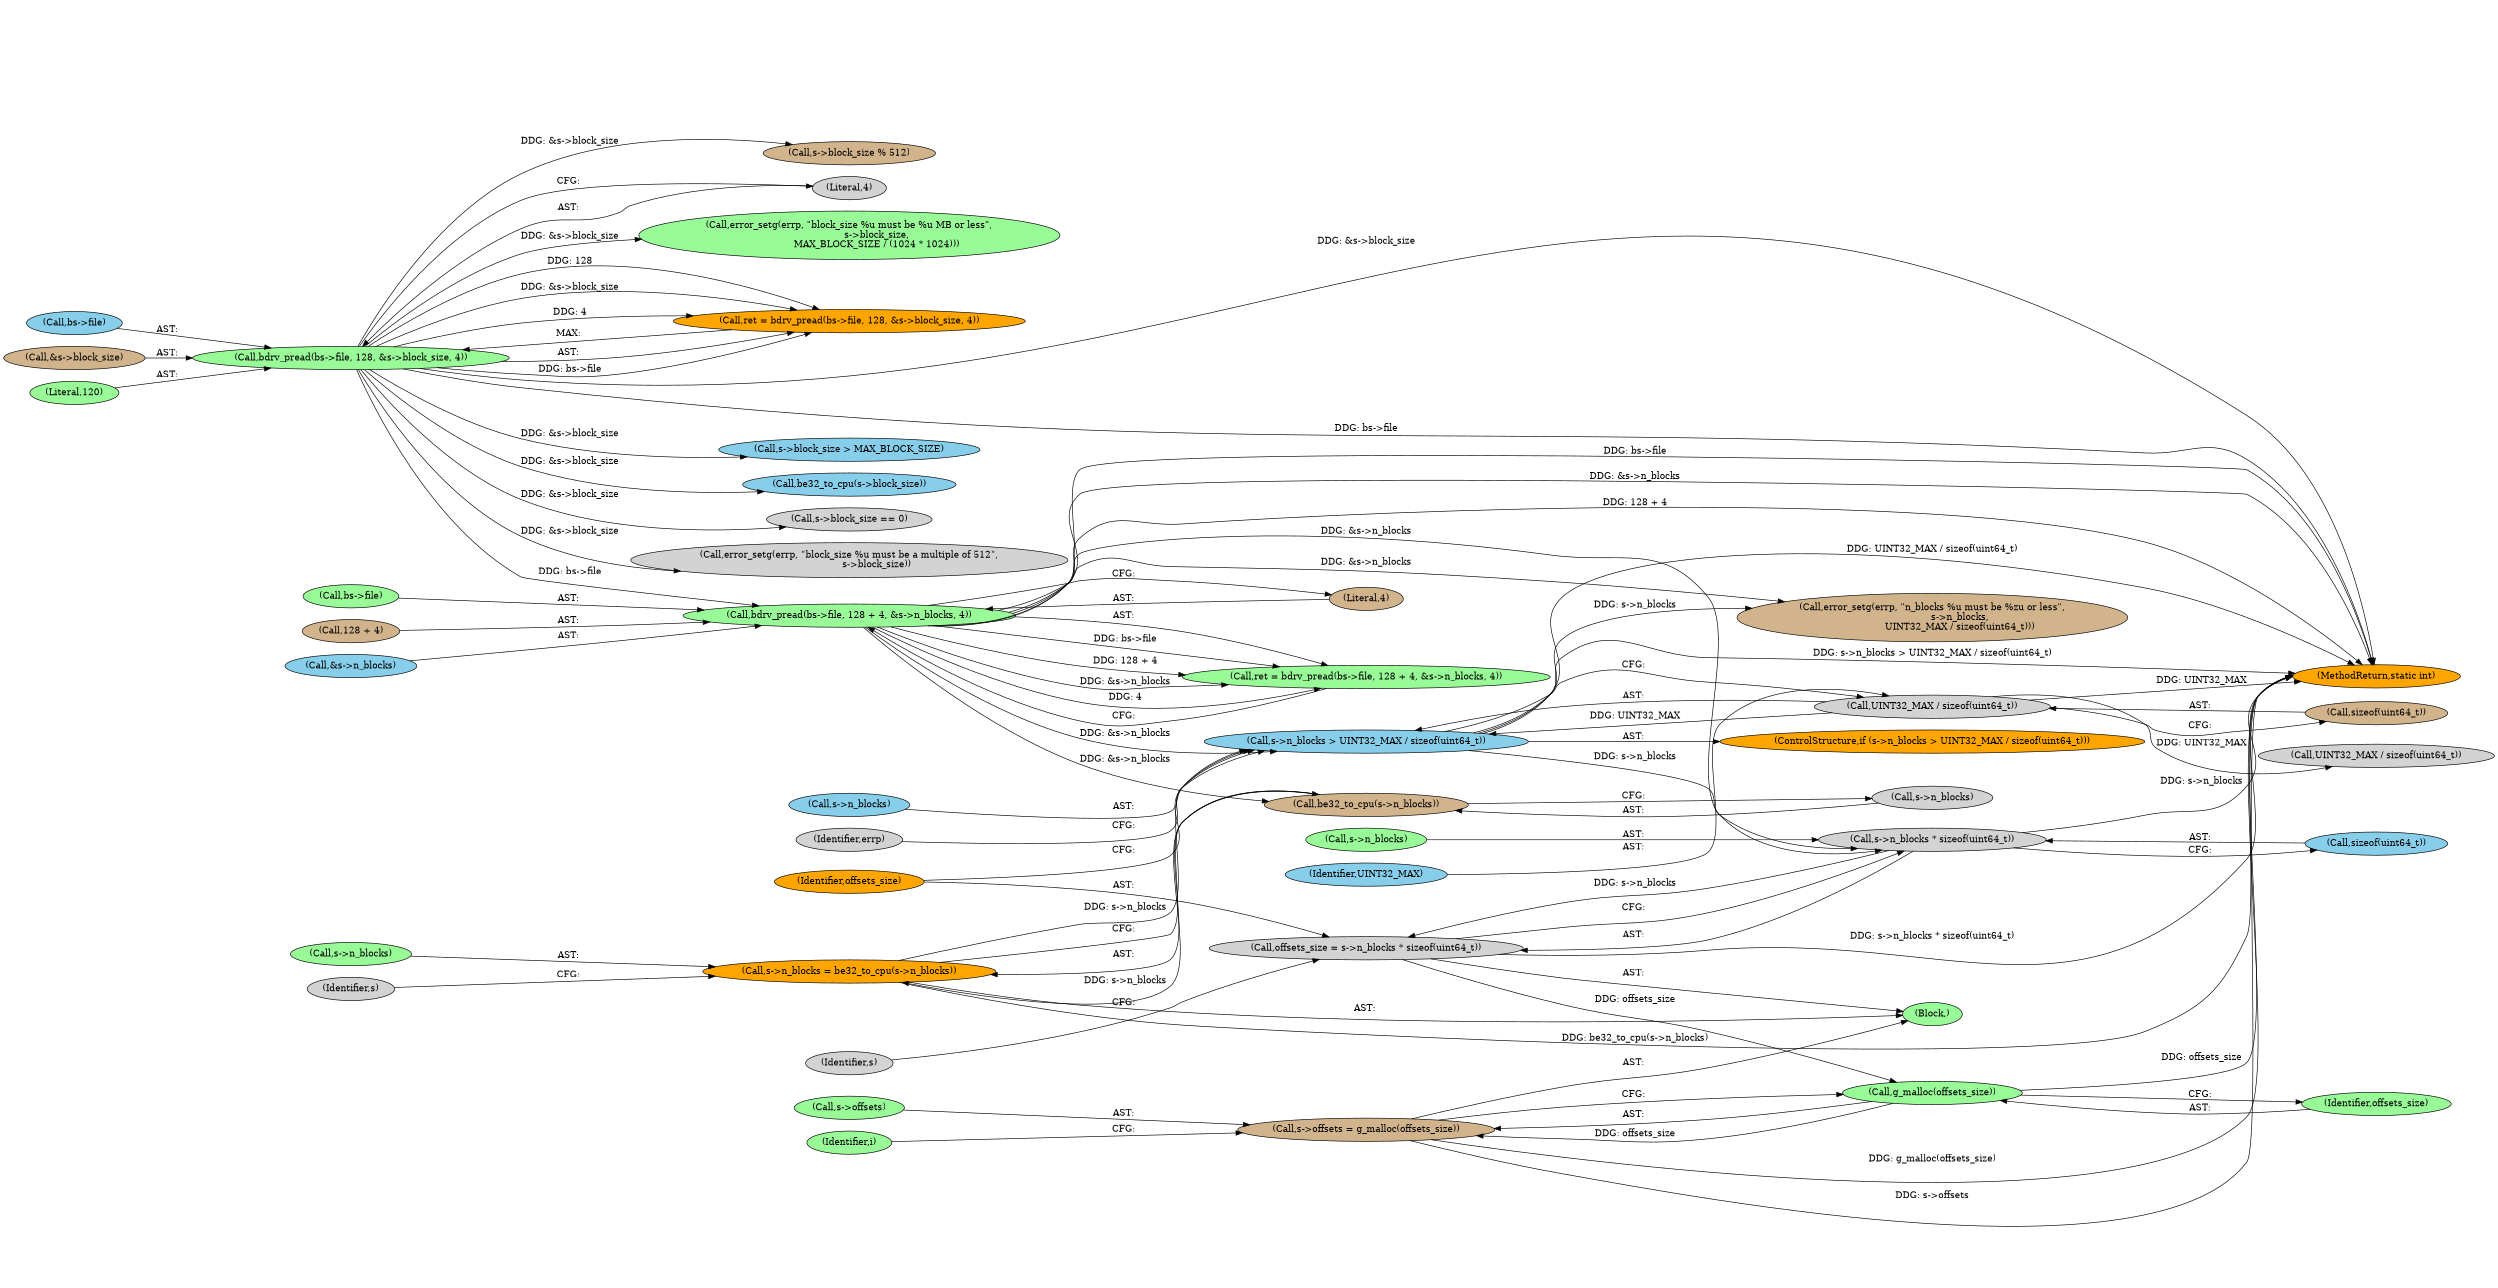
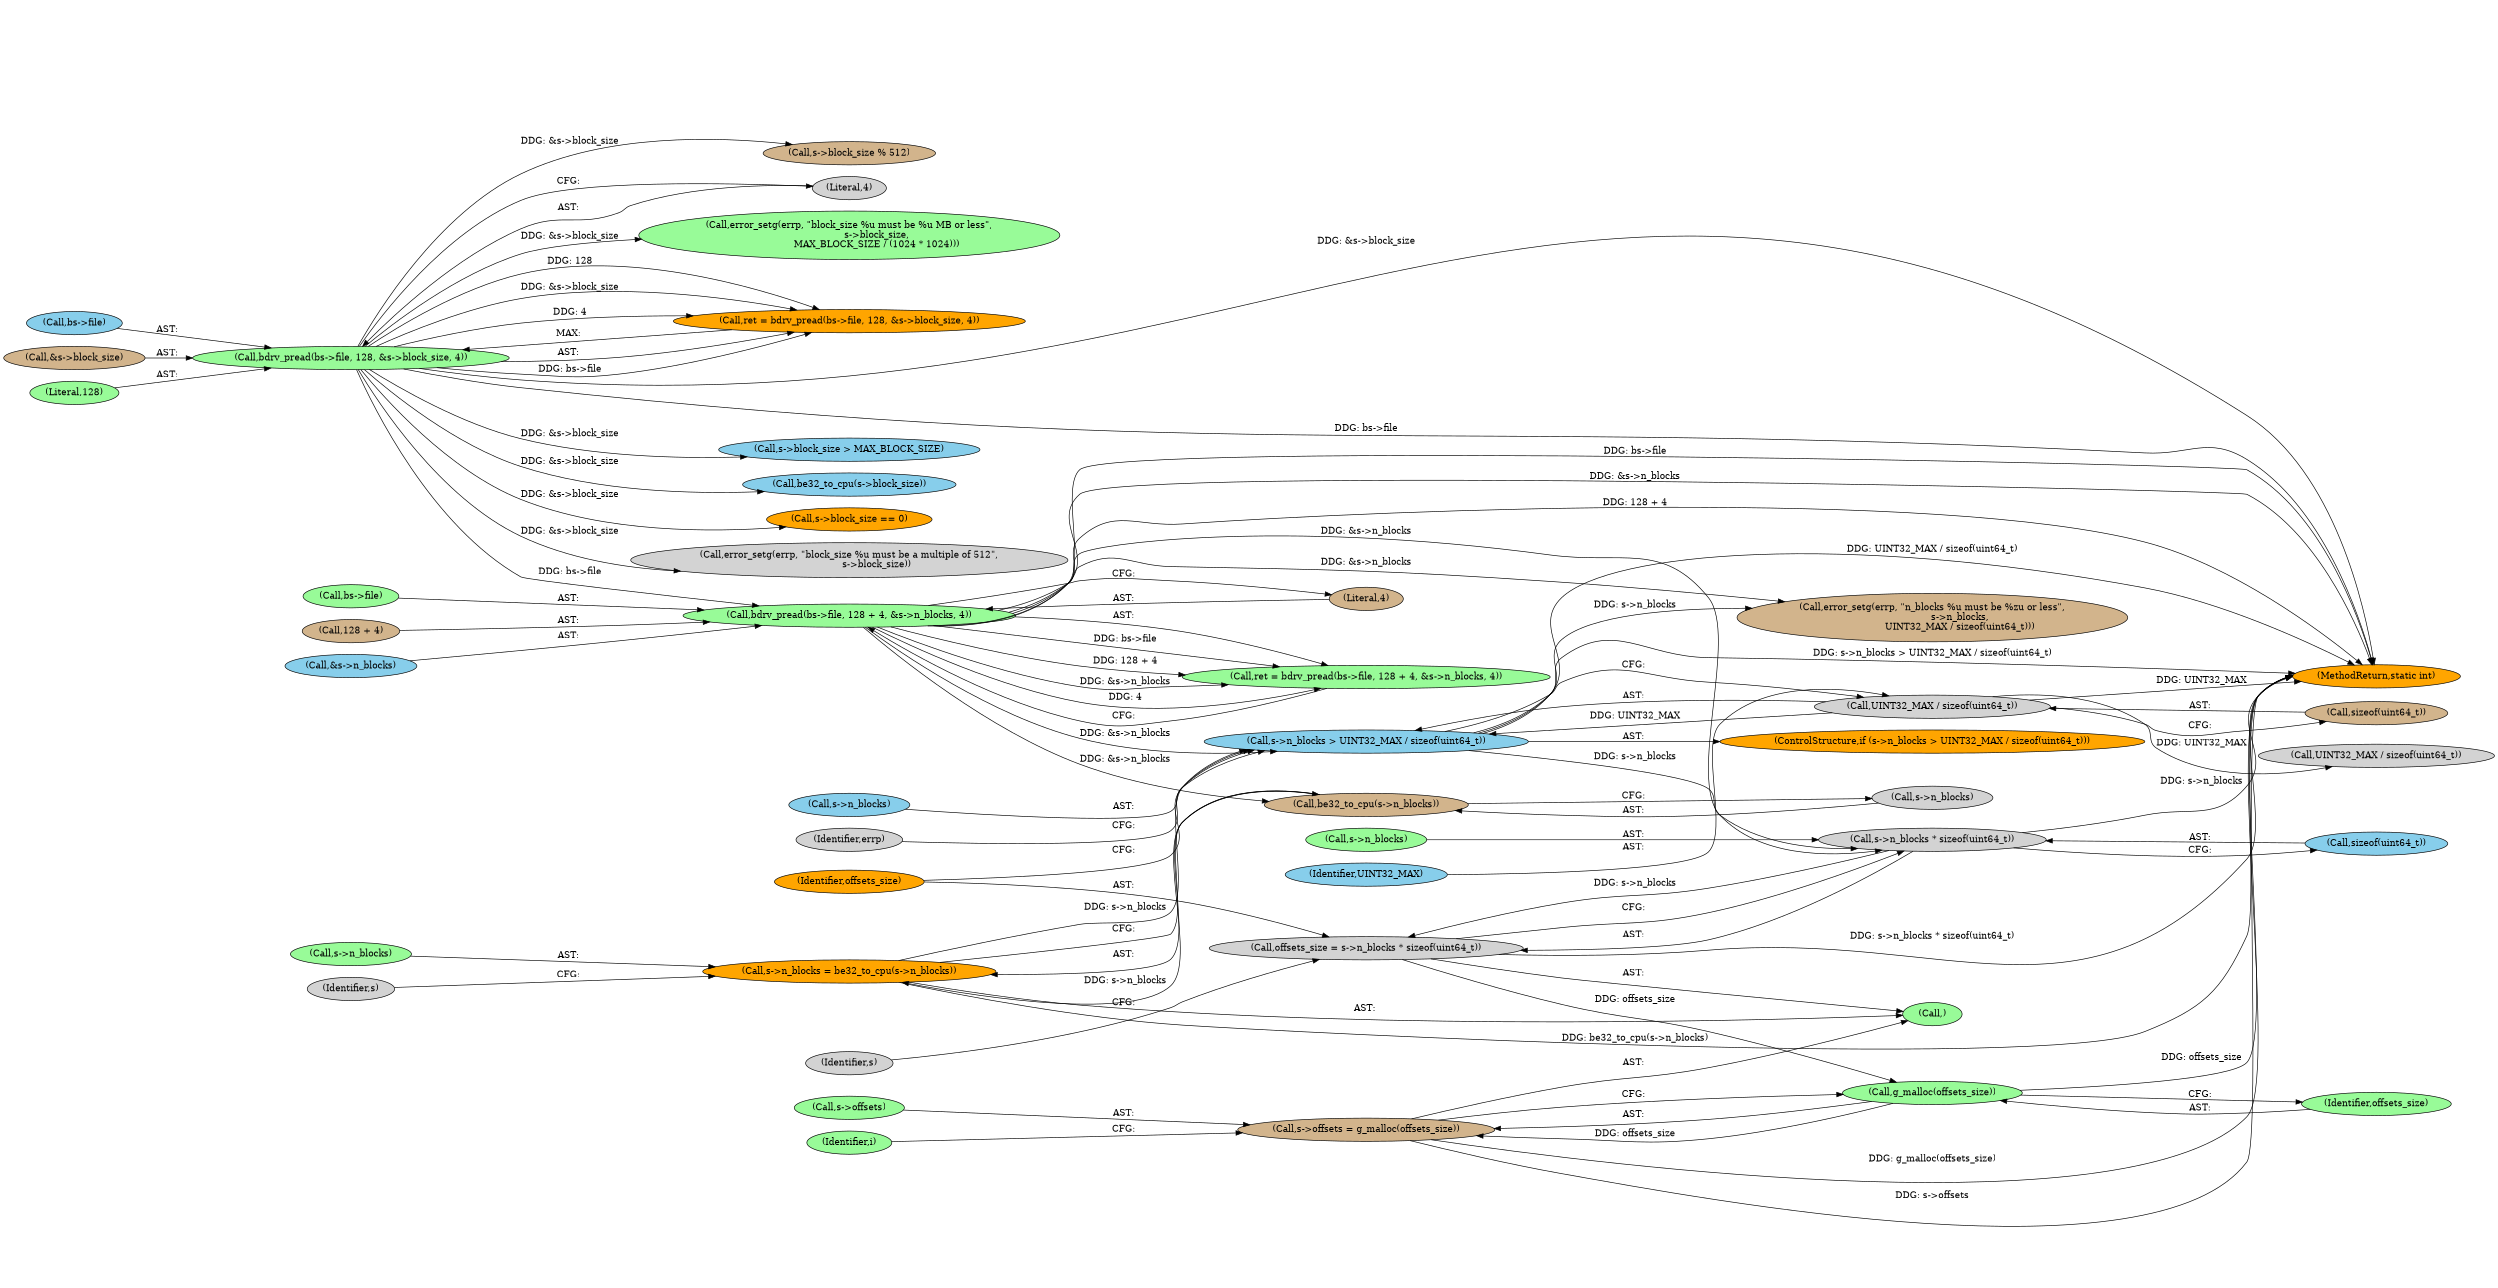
node "(Literal,120)": label "(Literal,120)" -> "(Literal,128)"
node "(Call,s->block_size == 0)": fillcolor lightgrey -> orange
node "(Block,)": label "(Block,)" -> "(Call,)"
